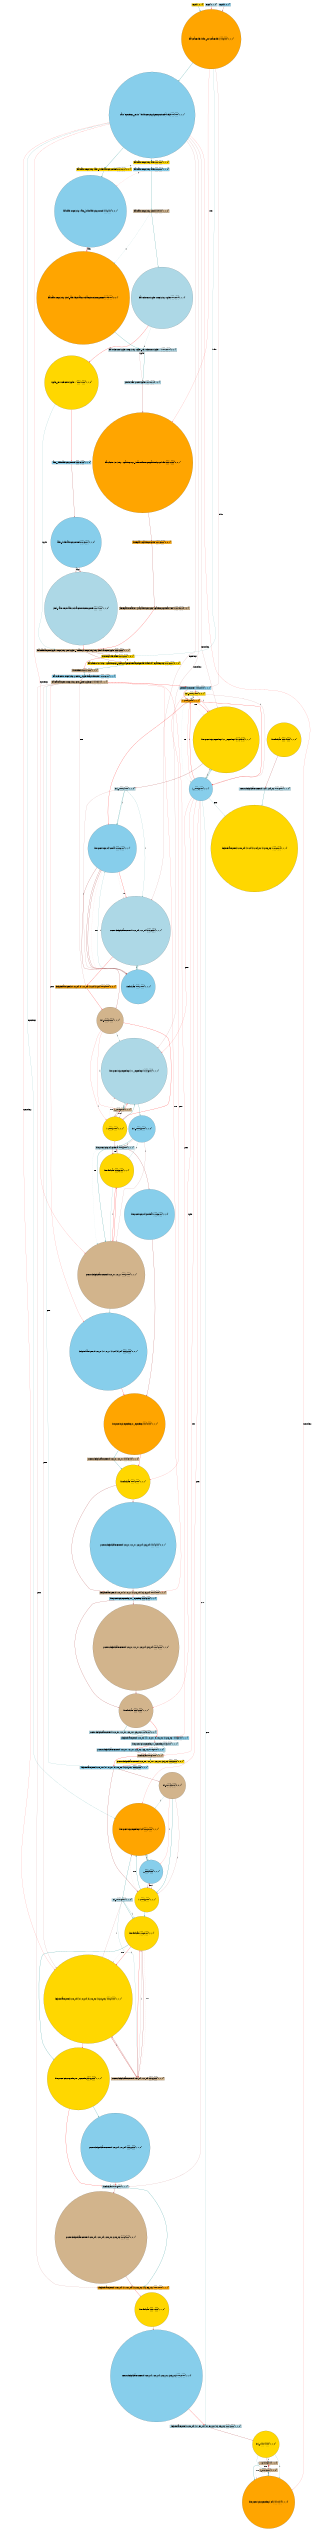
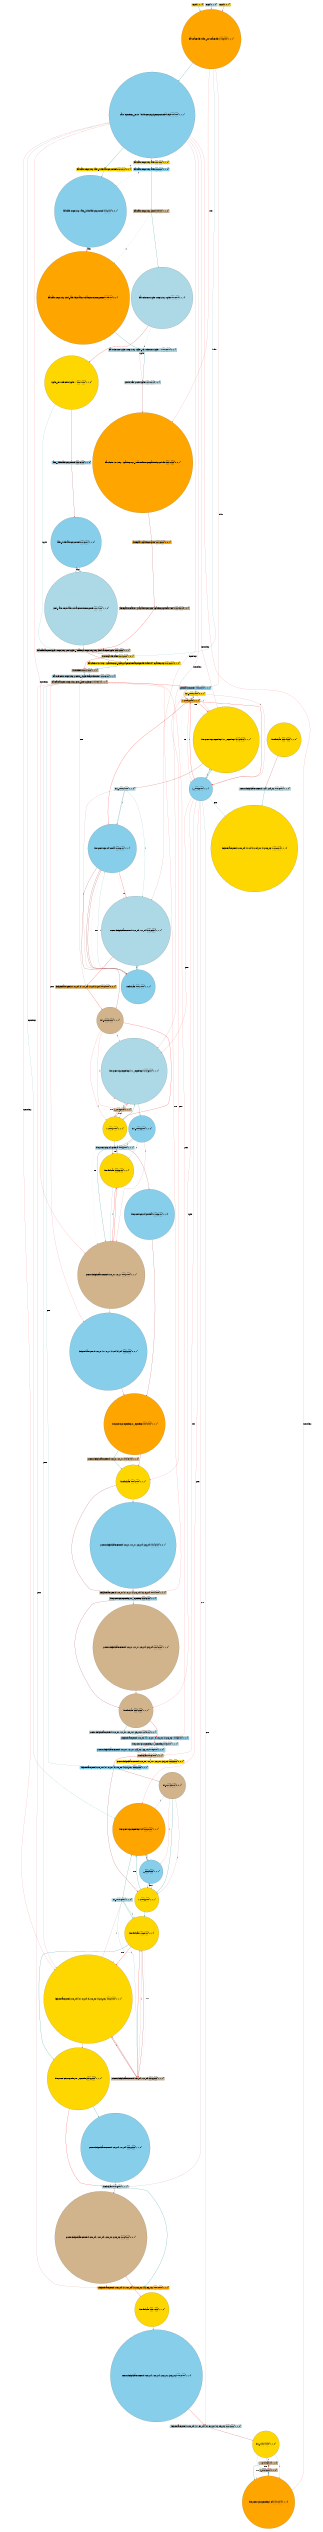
node "testJoin['0', '0', '1']": fillcolor skyblue -> gold
